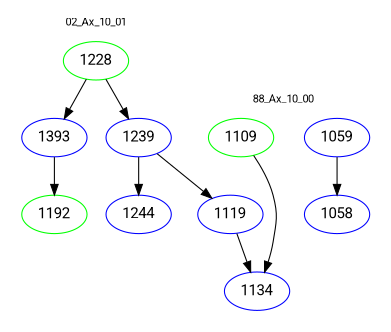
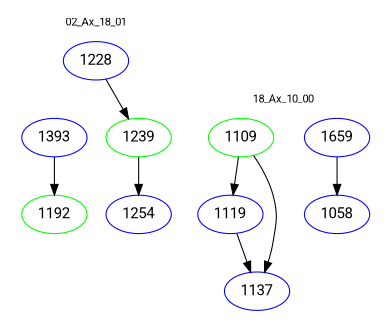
cluster "02_Ax_10_01": label "02_Ax_10_01" -> "02_Ax_18_01"
node "1228": color green -> blue
edge "1228" -> "1393": removed
cluster "88_Ax_10_00": label "88_Ax_10_00" -> "18_Ax_10_00"
node "1239": color blue -> green
node "1059": label "1059" -> "1659"
edge "1239" -> "1119": now "1109" -> "1119"
node "1244": label "1244" -> "1254"
node "1134": label "1134" -> "1137"
